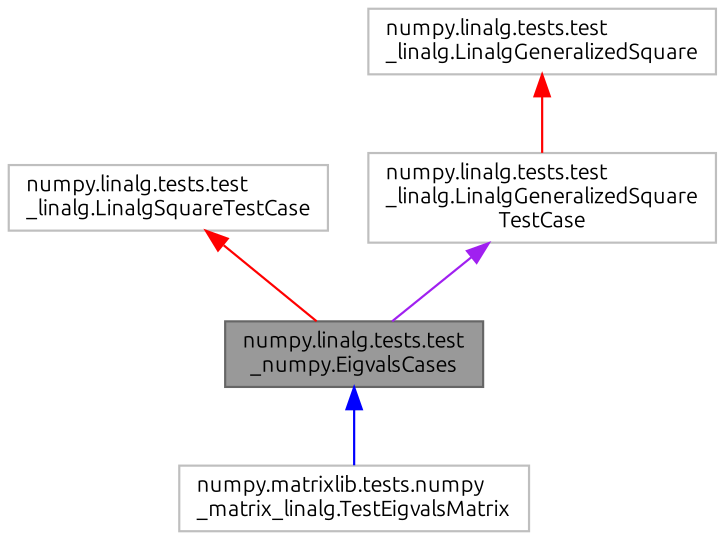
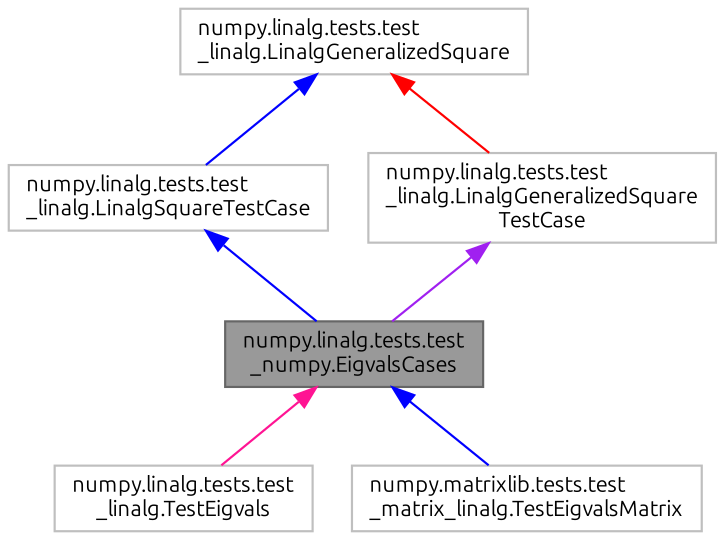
edge "numpy.linalg.tests.test _linalg.LinalgSquareTestCase" -> "numpy.linalg.tests.test _linalg.LinalgGeneralizedSquare": added
edge "numpy.linalg.tests.test _numpy.EigvalsCases" -> "numpy.linalg.tests.test _linalg.LinalgSquareTestCase": color red -> blue
node "numpy.linalg.tests.test _linalg.TestEigvals": added
node "numpy.matrixlib.tests.numpy _matrix_linalg.TestEigvalsMatrix": label "numpy.matrixlib.tests.numpy _matrix_linalg.TestEigvalsMatrix" -> "numpy.matrixlib.tests.test _matrix_linalg.TestEigvalsMatrix"
